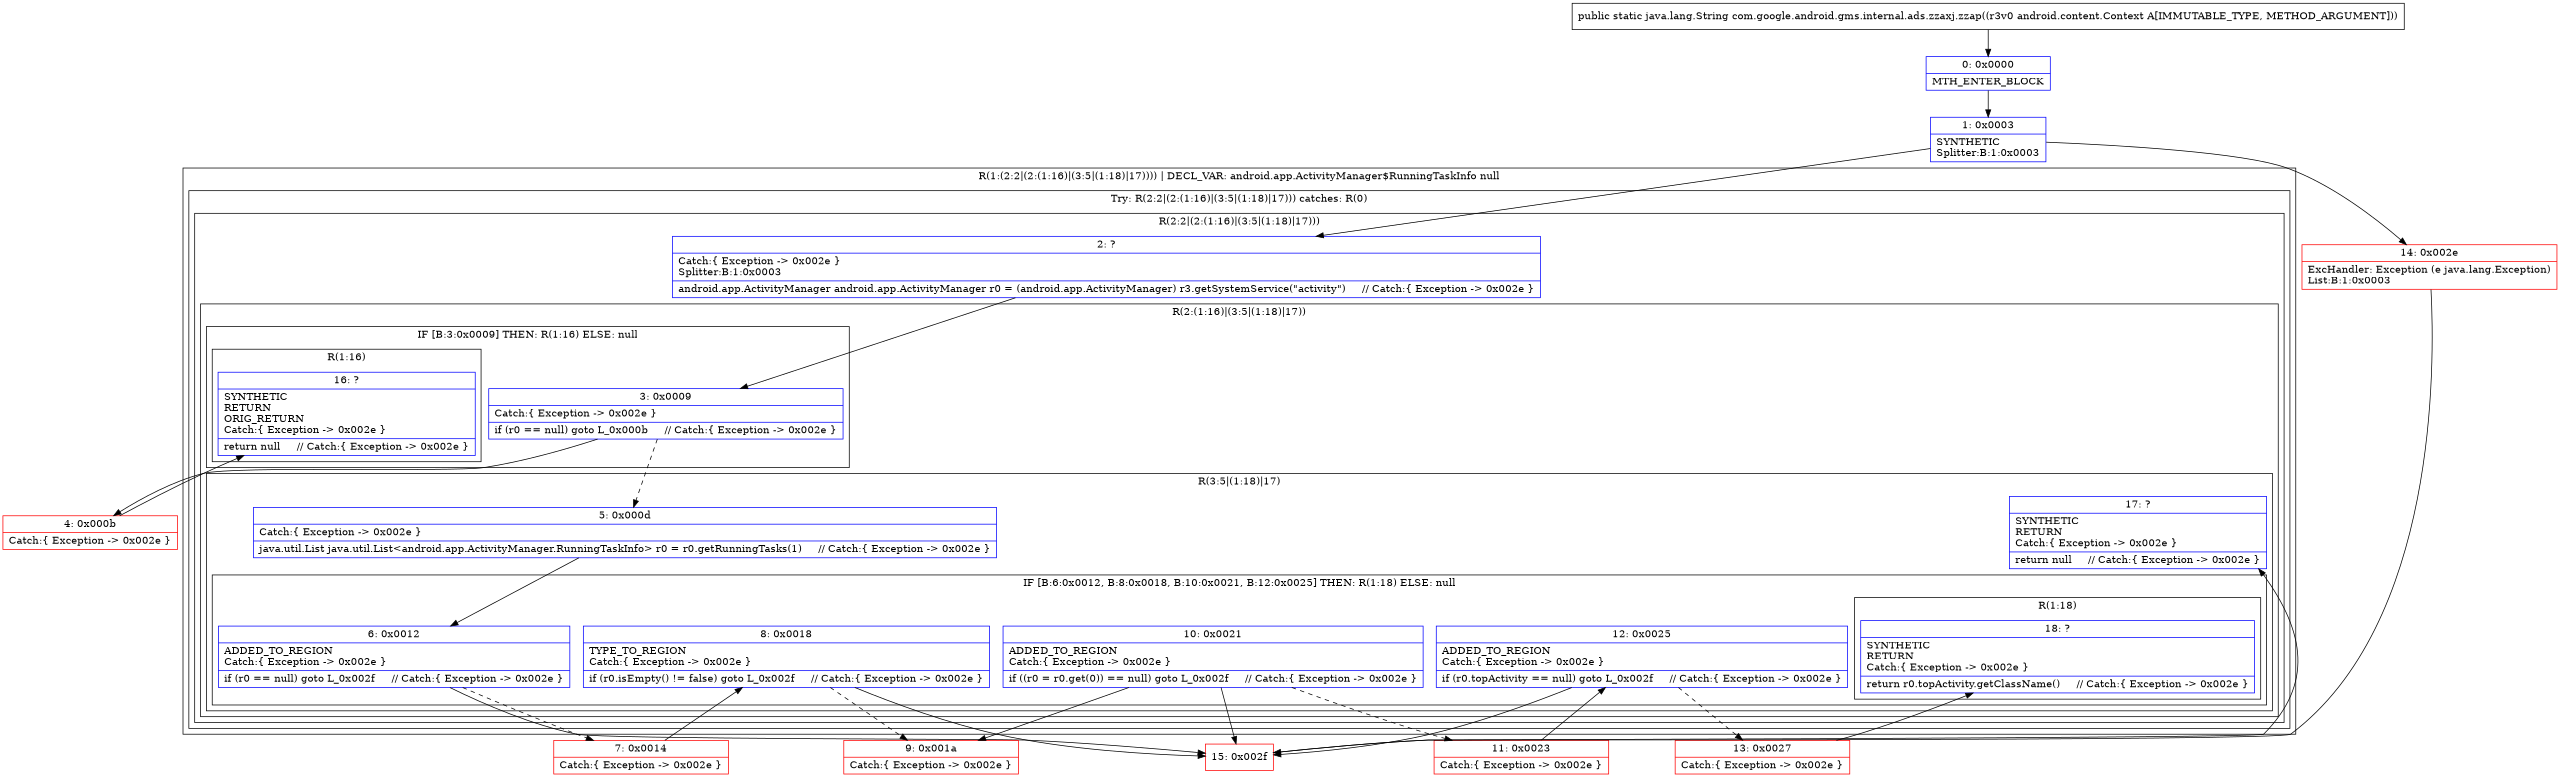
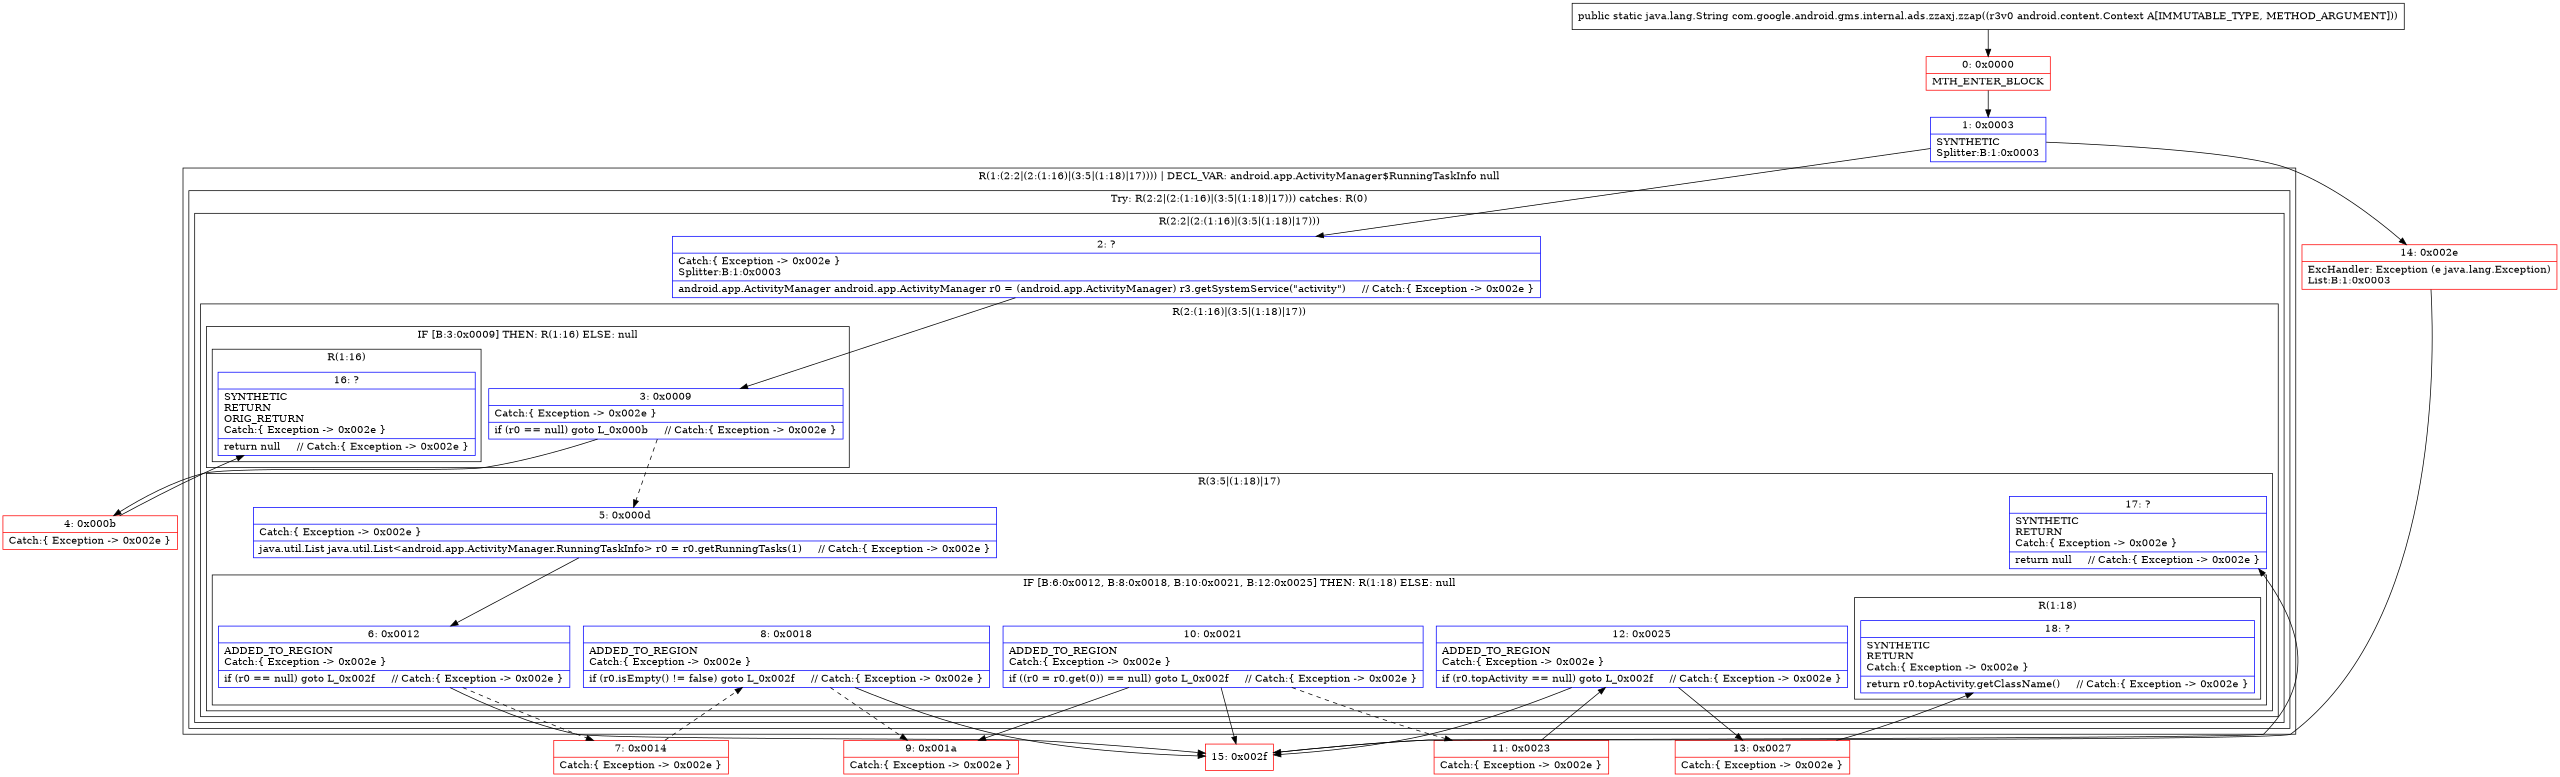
node "0: 0x0000": color blue -> red
node "8: 0x0018": text "TYPE_TO_REGION" -> "ADDED_TO_REGION"
edge "12: 0x0025" -> "13: 0x0027": style dashed -> solid
edge "7: 0x0014" -> "8: 0x0018": style solid -> dashed
